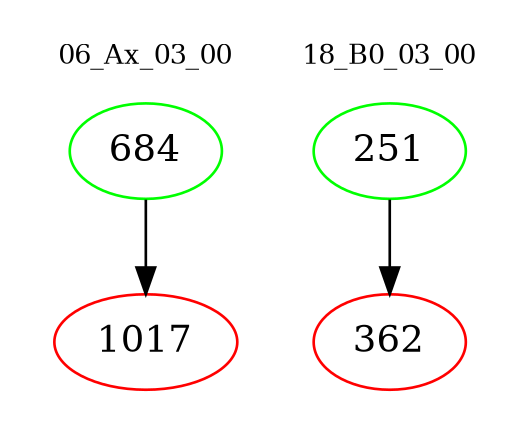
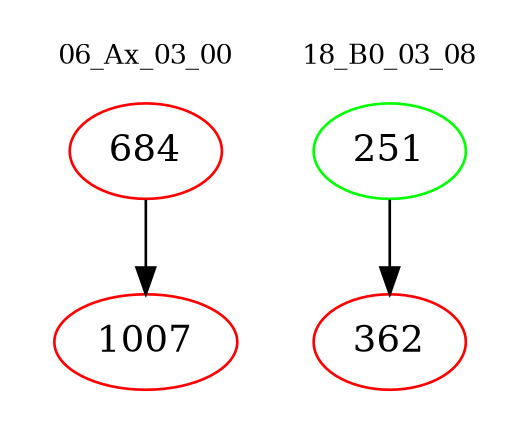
cluster "18_B0_03_00": label "18_B0_03_00" -> "18_B0_03_08"
node "684": color green -> red
node "1017": label "1017" -> "1007"
